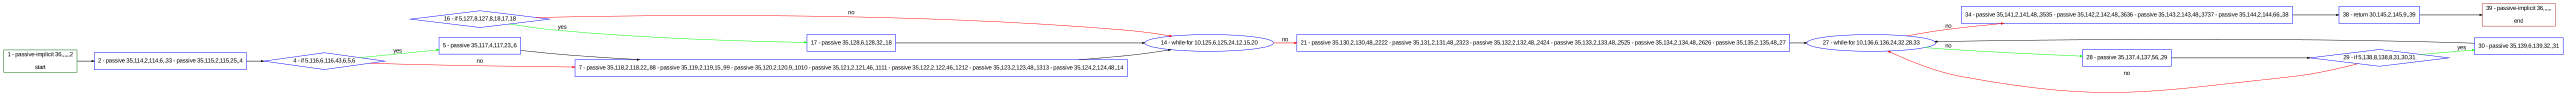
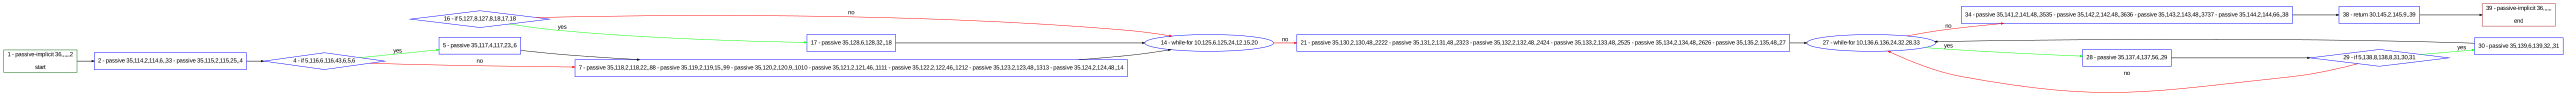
edge "27 - while-for 10,136,6,136,24,32,28,33" -> "28 - passive 35,137,4,137,56,,29": label "no" -> "yes"
